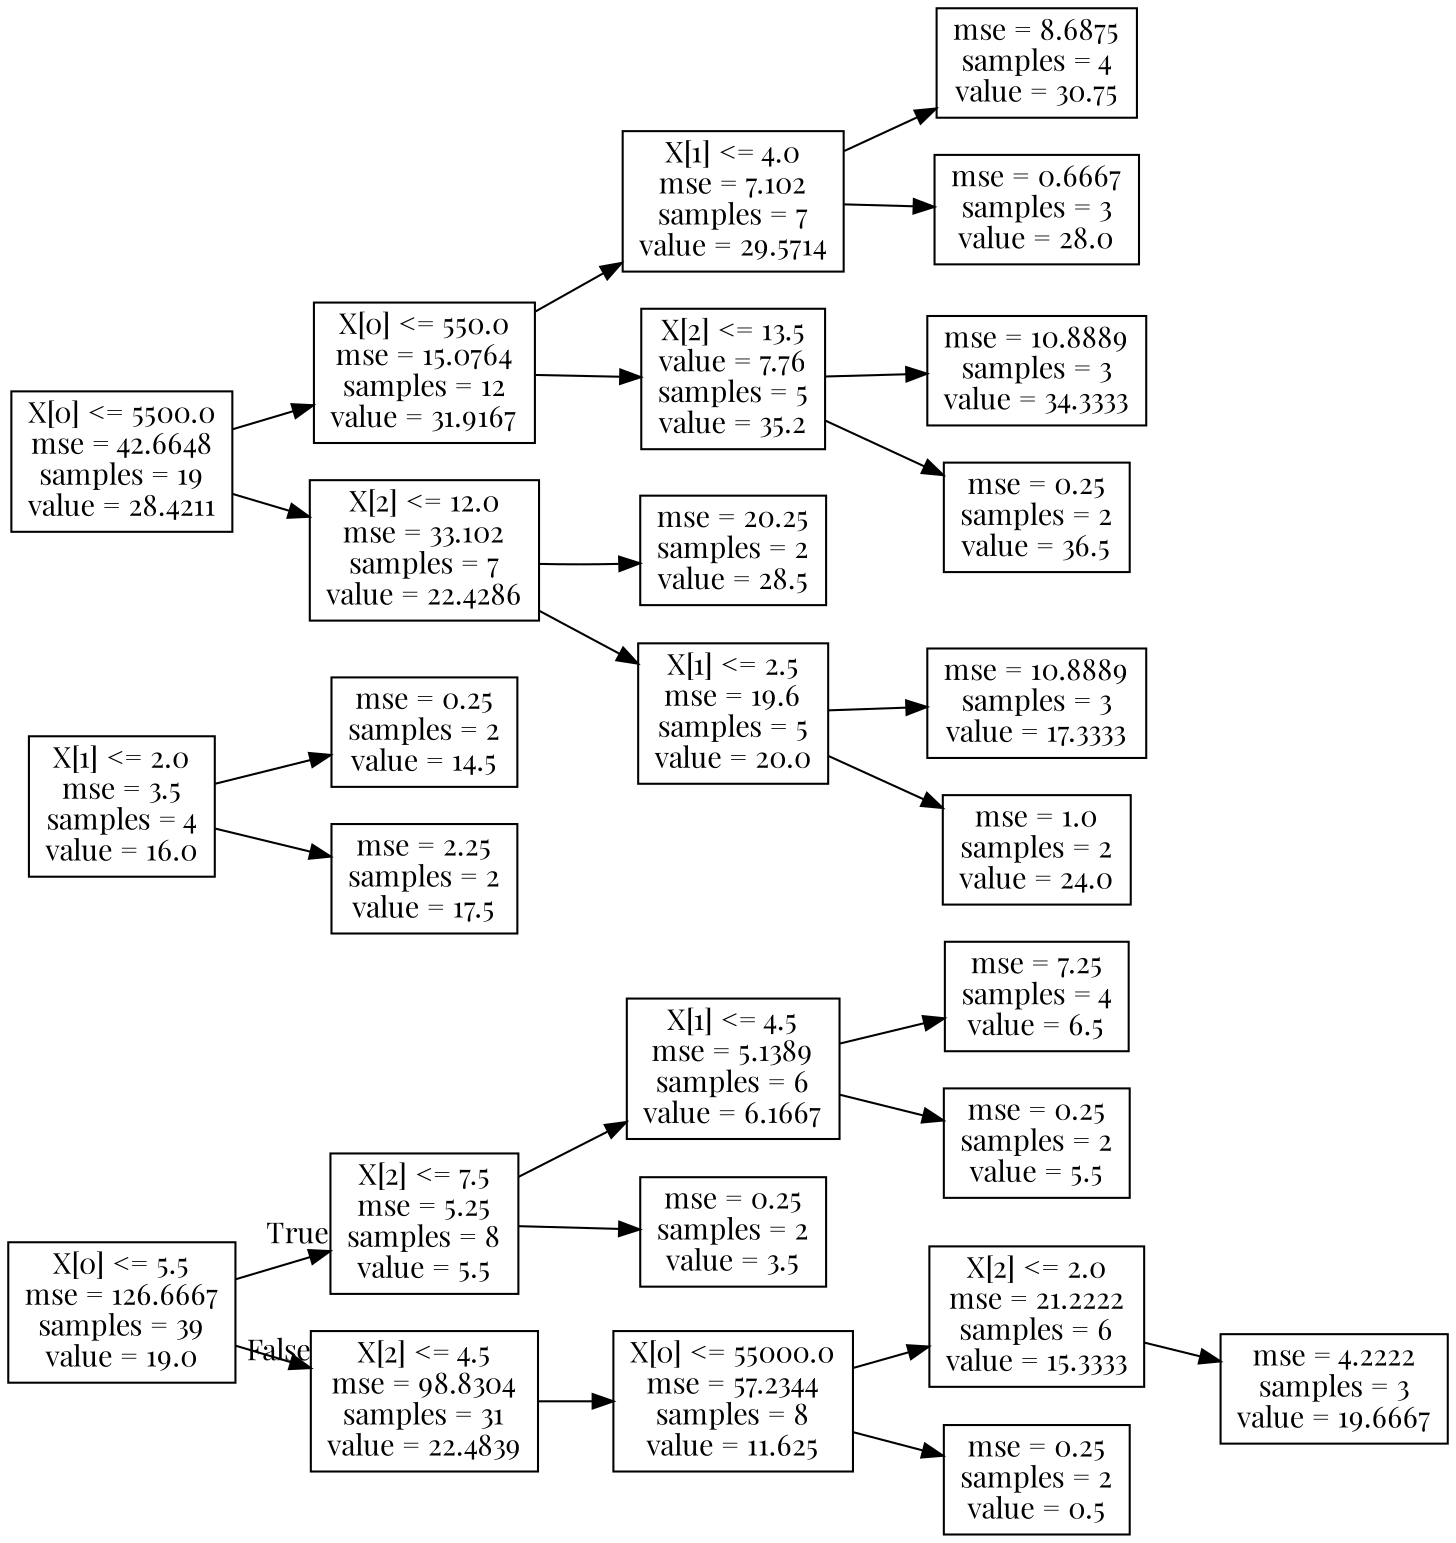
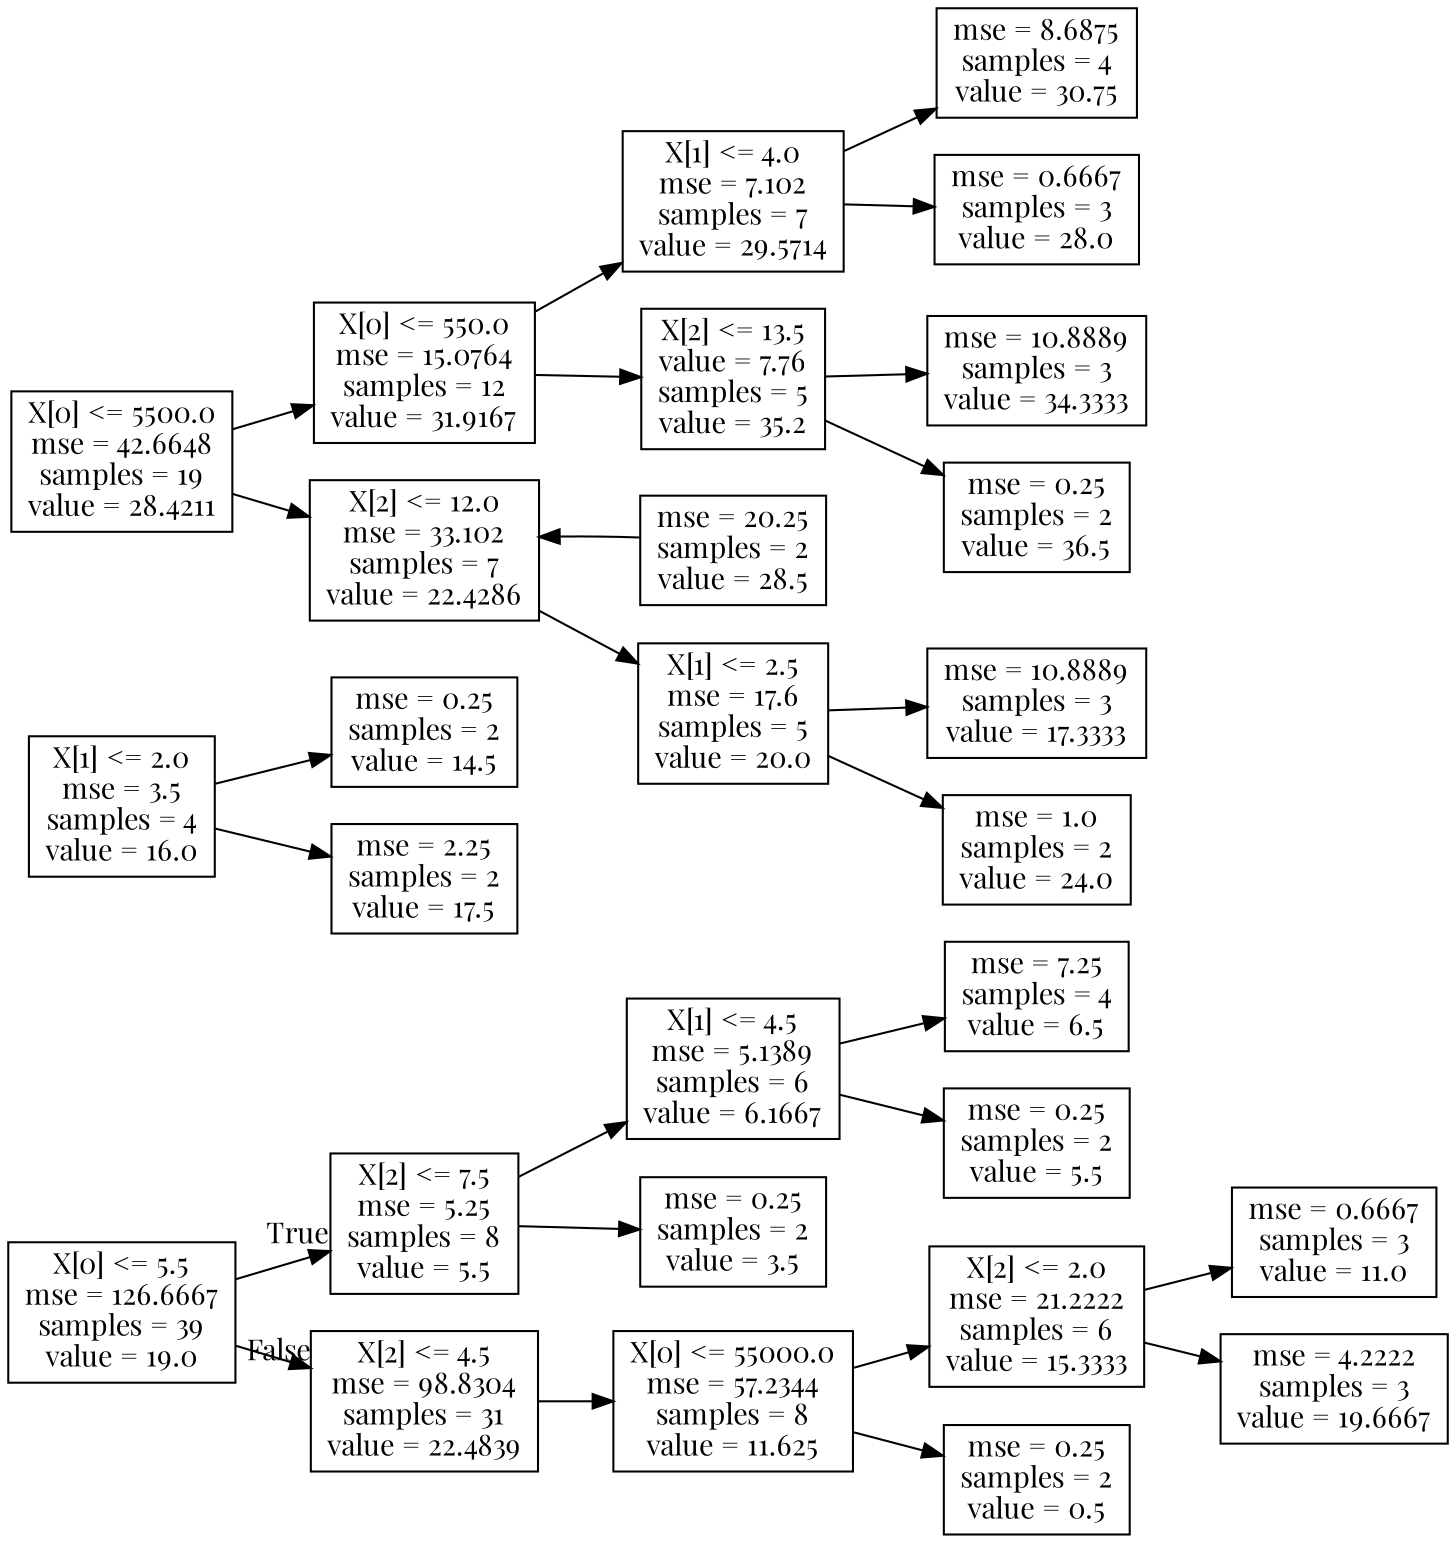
edge "X[2] <= 12.0 mse = 33.102 samples = 7 value = 22.4286" -> "mse = 20.25 samples = 2 value = 28.5": reversed
node "X[1] <= 2.5 mse = 19.6 samples = 5 value = 20.0": label "X[1] <= 2.5 mse = 19.6 samples = 5 value = 20.0" -> "X[1] <= 2.5 mse = 17.6 samples = 5 value = 20.0"
node "mse = 0.6667 samples = 3 value = 11.0": added
